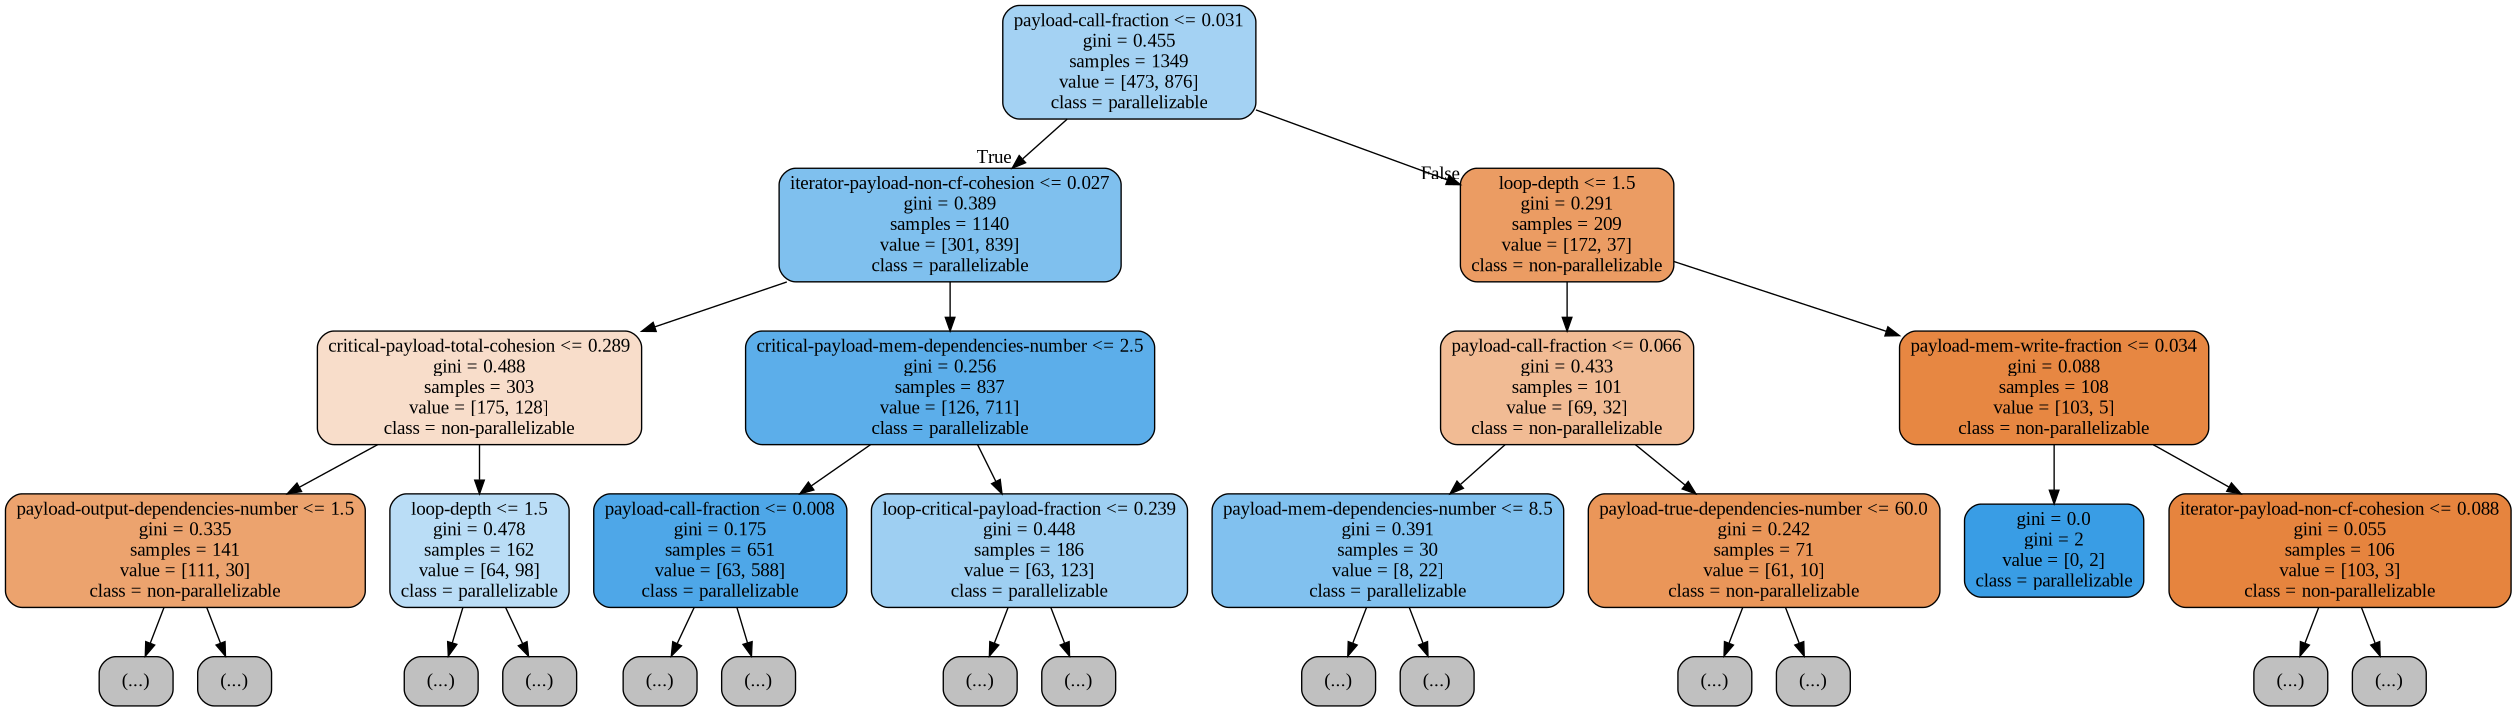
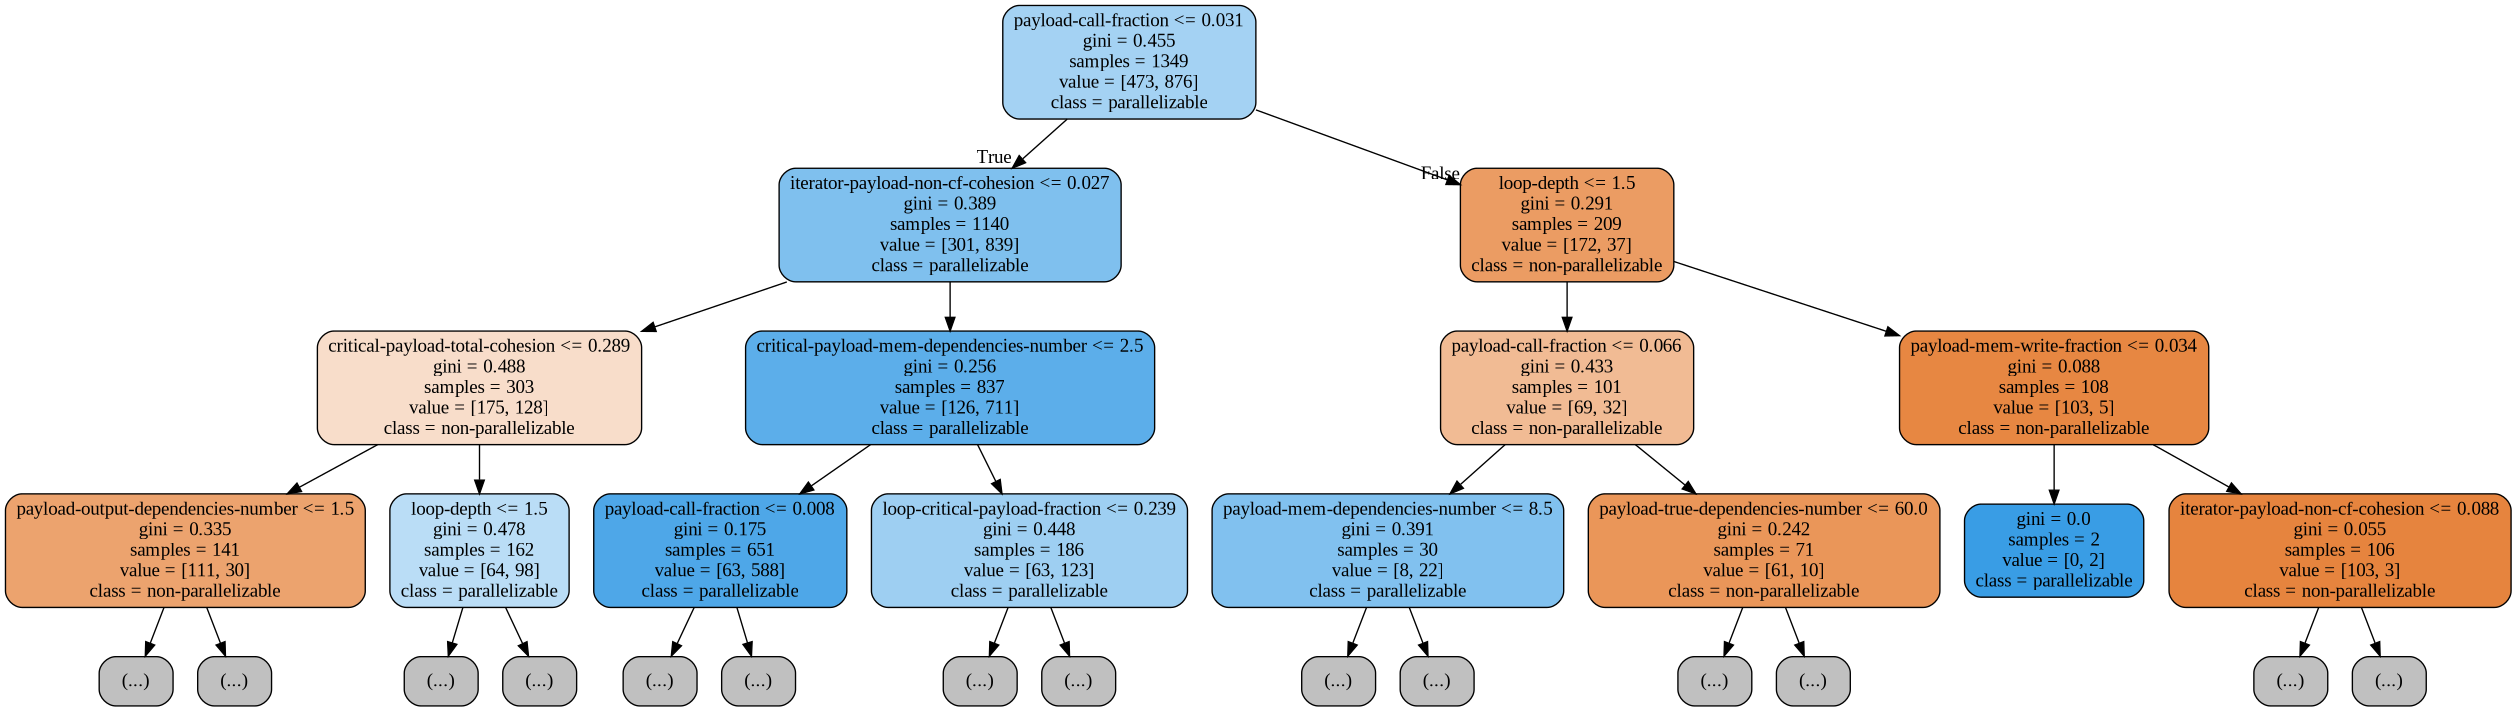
node "gini = 0.0 gini = 2 value = [0, 2] class = parallelizable": label "gini = 0.0 gini = 2 value = [0, 2] class = parallelizable" -> "gini = 0.0 samples = 2 value = [0, 2] class = parallelizable"
